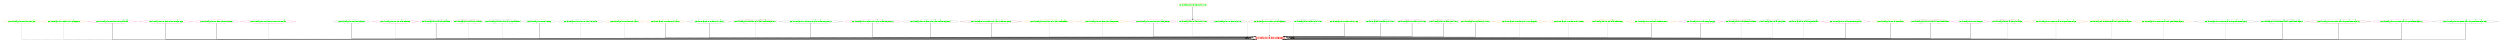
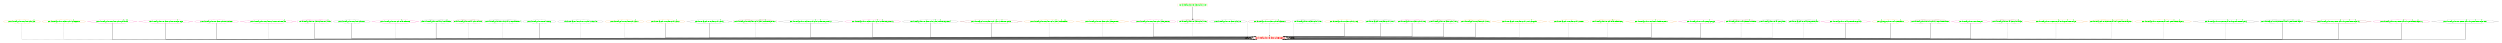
node "com.shutterfly.colorsure.client.ColorXML$Station": added
node "com.shutterfly.colorsure.db.ColorInitiateDB": label "com.shutterfly.colorsure.db.ColorInitiateDB" -> "client.shutterfly.colorsure.db.ColorInitiateDB"
node "com.shutterfly.colorsure.db.ColorWebUtils": label "com.shutterfly.colorsure.db.ColorWebUtils" -> "tools.shutterfly.colorsure.db.ColorWebUtils"
node "com.shutterfly.servlets.colorsure.ColorSureServlet": label "com.shutterfly.servlets.colorsure.ColorSureServlet" -> "tools.shutterfly.servlets.colorsure.ColorSureServlet"
node "com.shutterfly.colorsure.db.CLR_station": label "com.shutterfly.colorsure.db.CLR_station" -> "com.papertype.colorsure.db.CLR_station"
